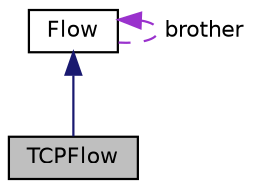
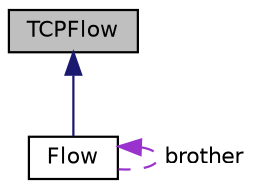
edge "TCPFlow" -> "Flow": reversed
